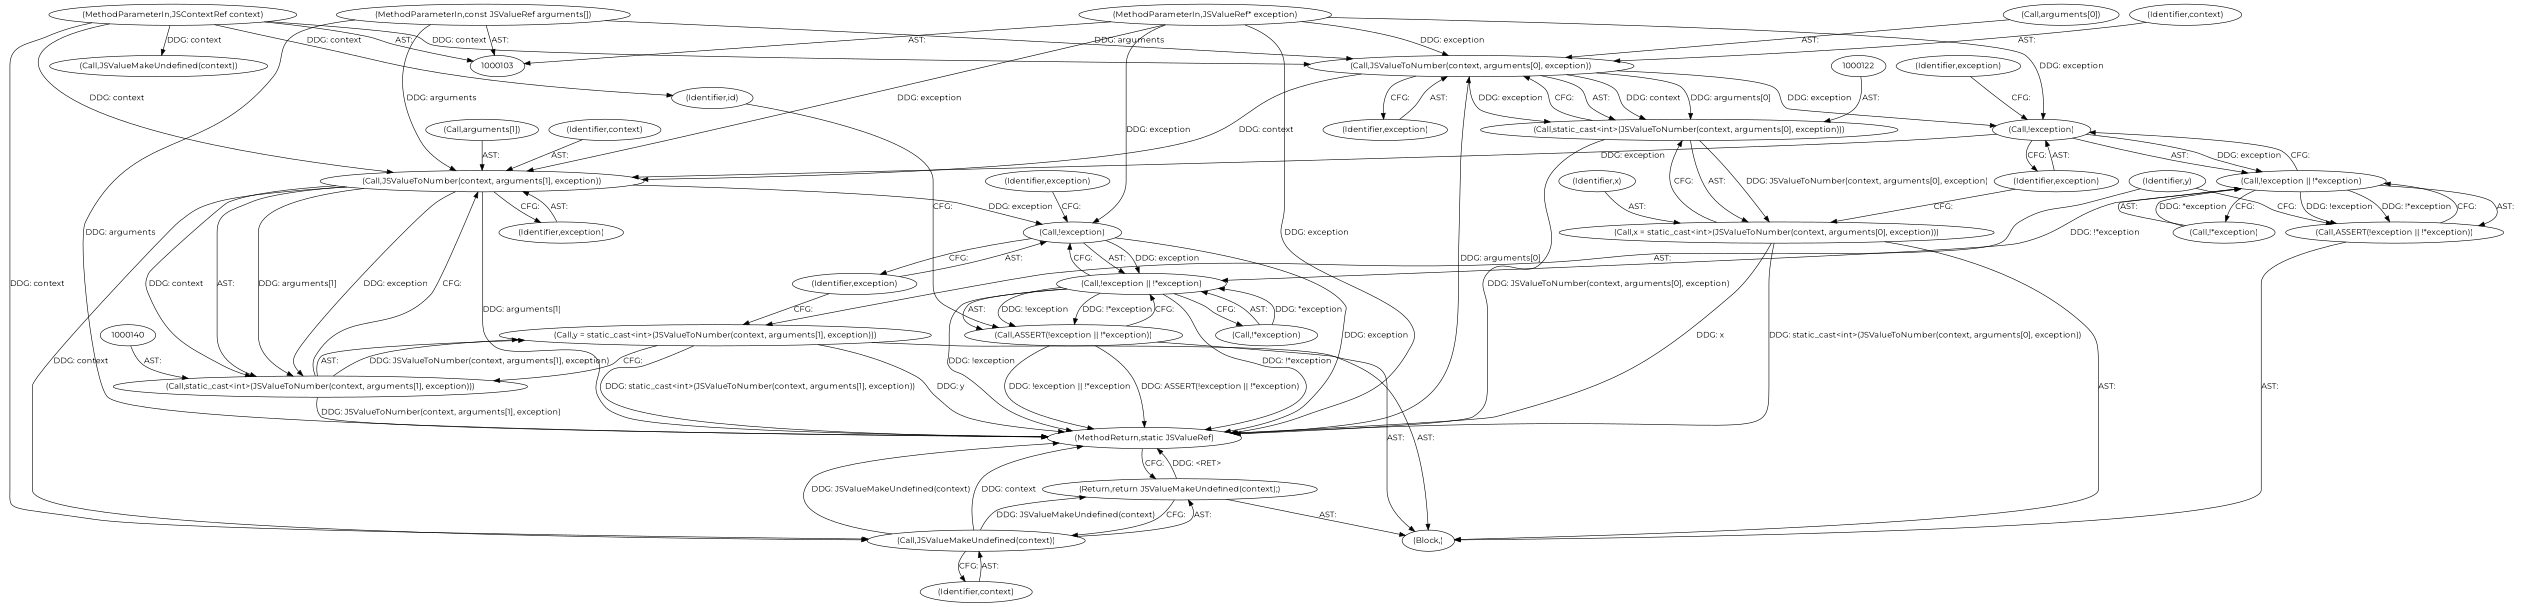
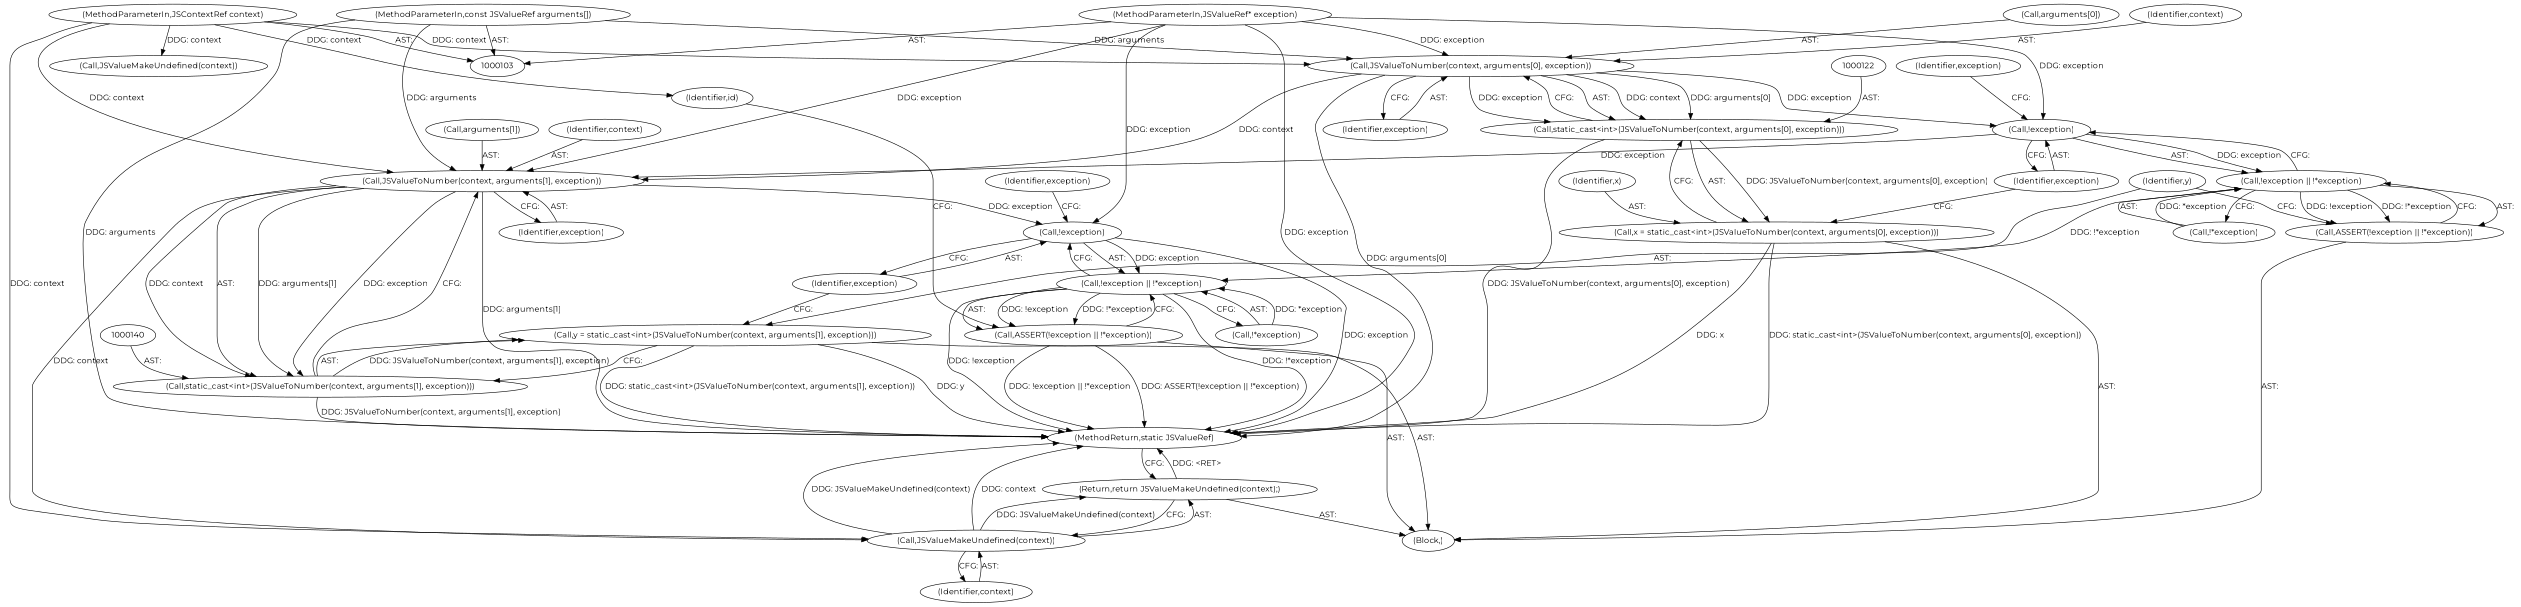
edge "(MethodReturn,static JSValueRef)" -> "(Call,JSValueToNumber(context, arguments[0], exception))": reversed
